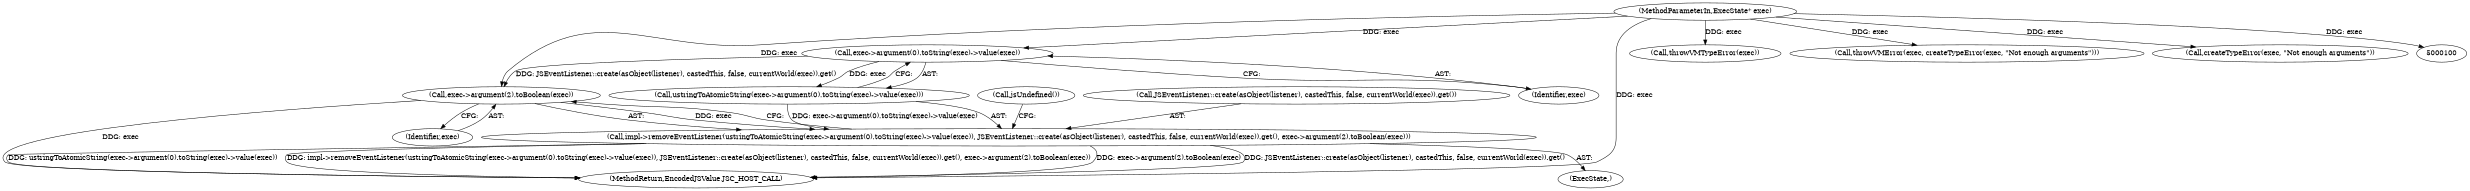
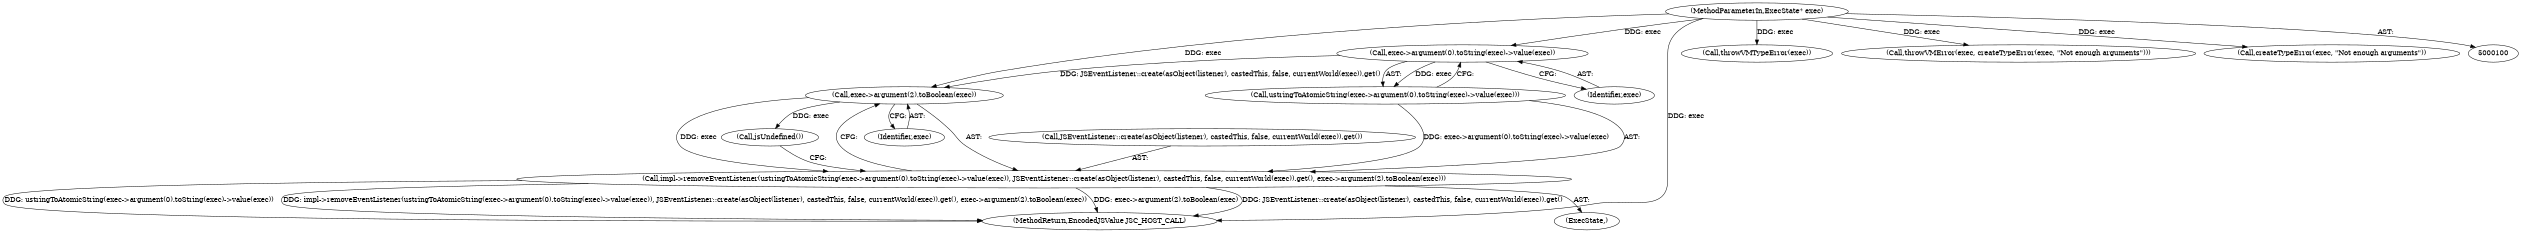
edge "(MethodParameterIn,ExecState* exec)" -> "5000100": label "DDG: exec" -> "AST: "
edge "(Call,exec->argument(2).toBoolean(exec))" -> "(MethodReturn,EncodedJSValue JSC_HOST_CALL)": now "(Call,exec->argument(2).toBoolean(exec))" -> "(Call,jsUndefined())"
